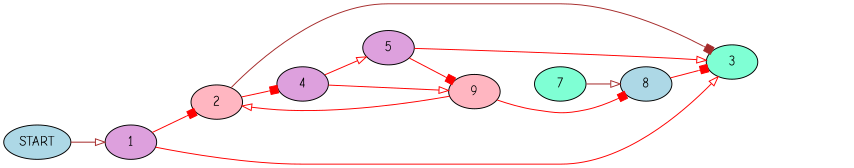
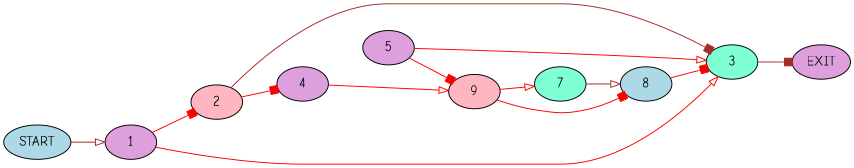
node "EXIT": added
edge "4" -> "5": removed
edge "9" -> "2": now "9" -> "7"
